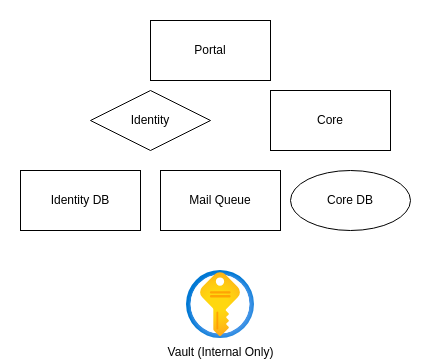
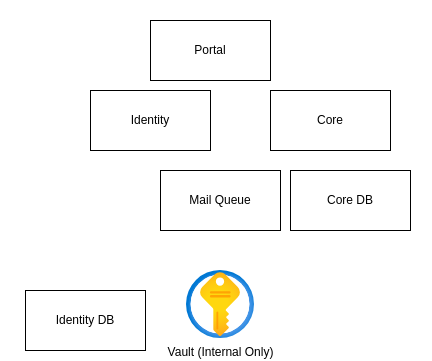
node "Identity": shape diamond -> rectangle
node "Identity DB": moved (81, 201) -> (86, 321)
node "Core DB": shape ellipse -> rectangle
